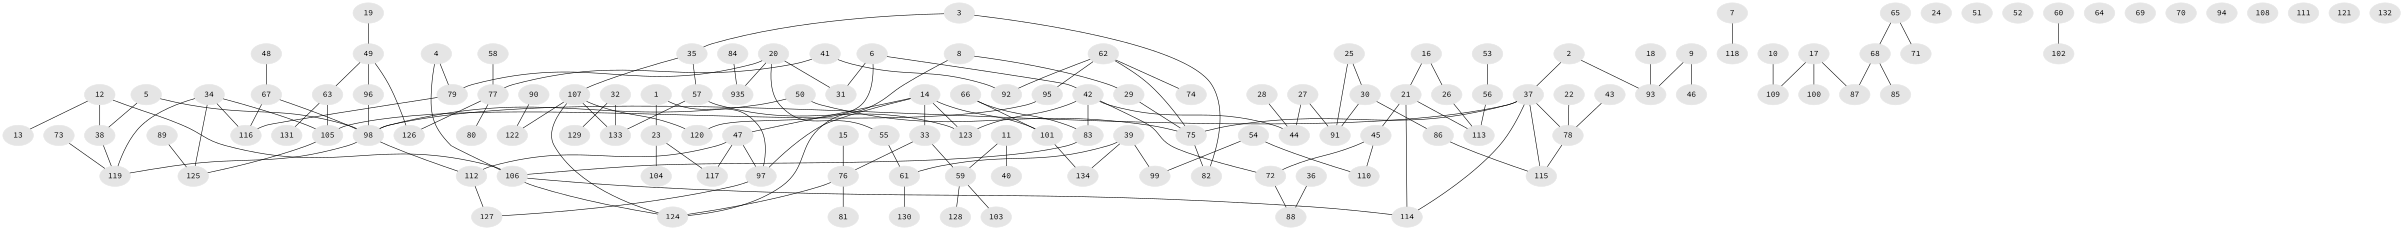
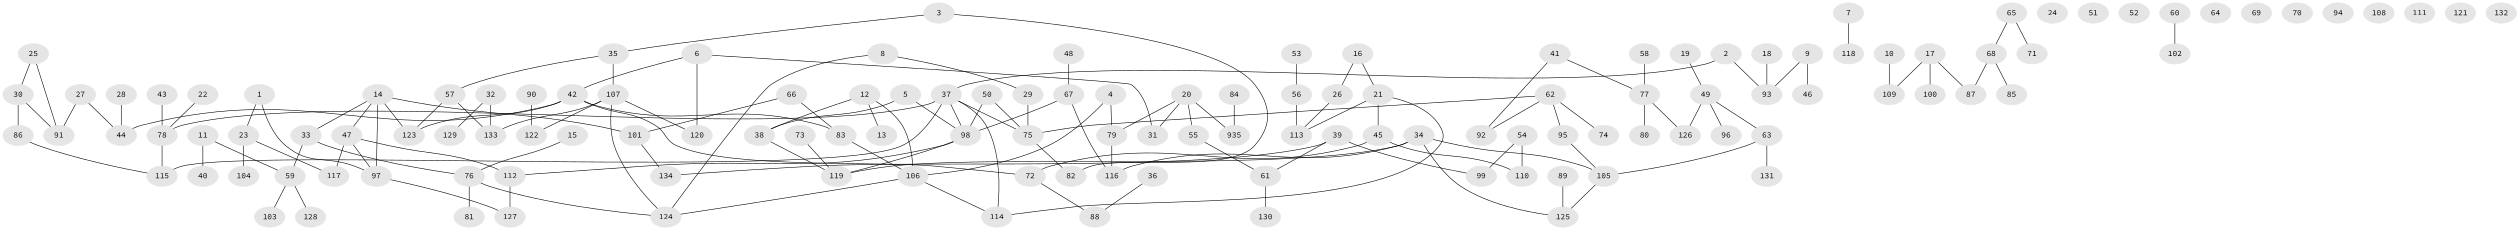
edge "96" -- "98": removed
